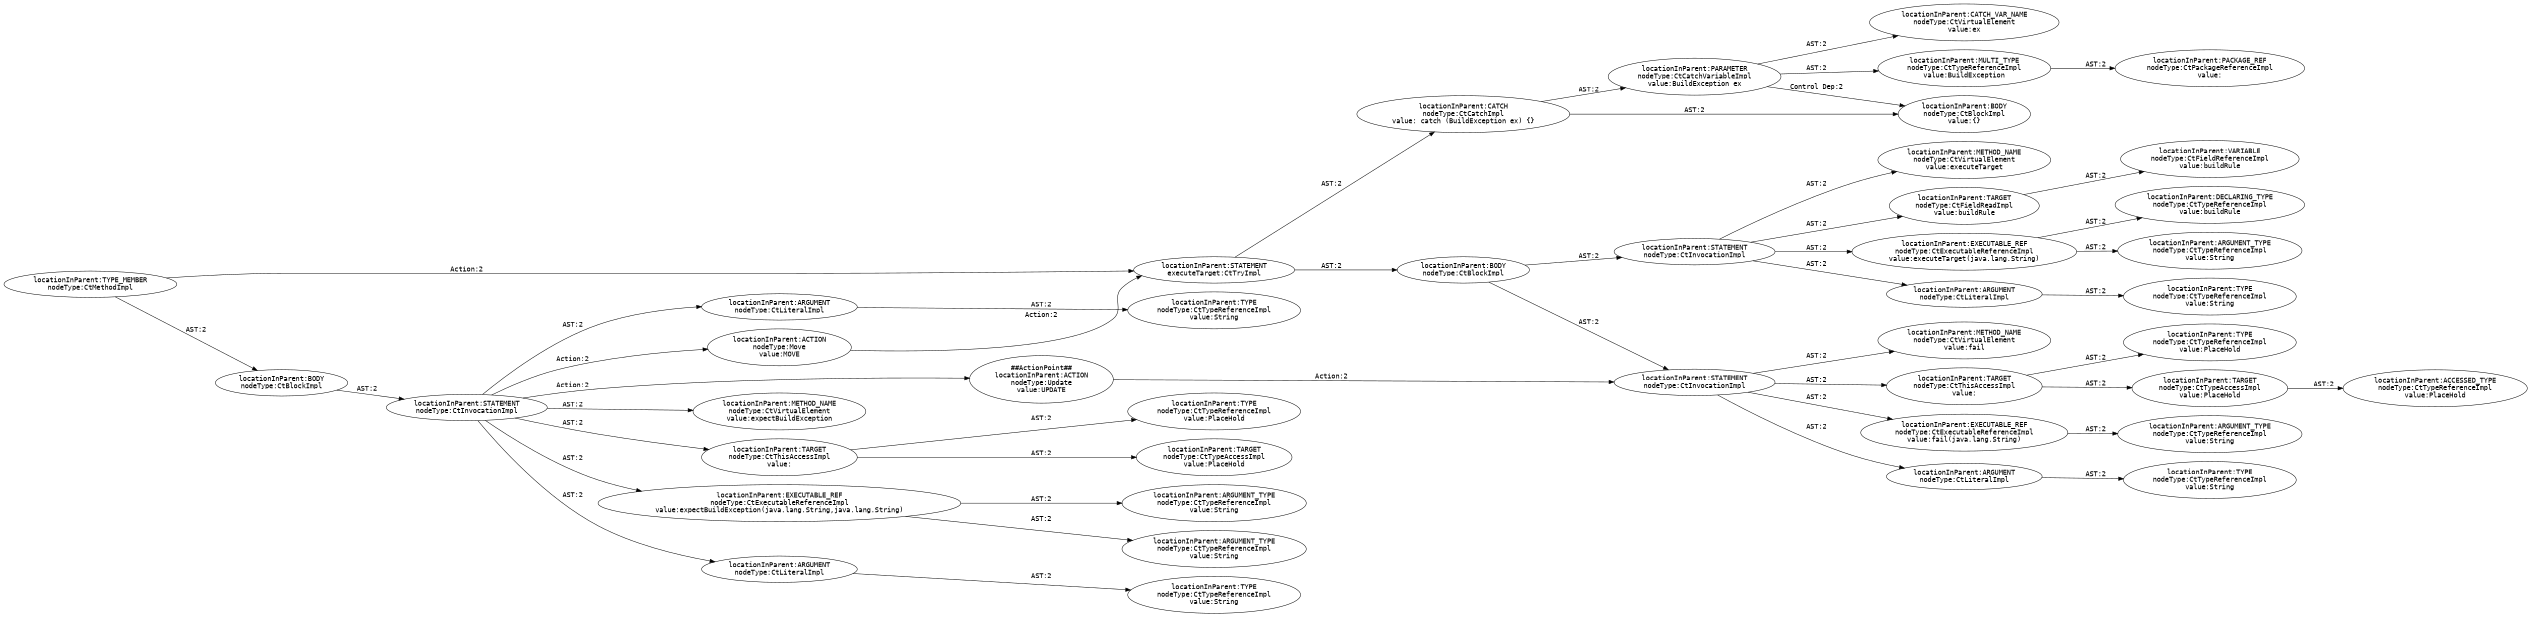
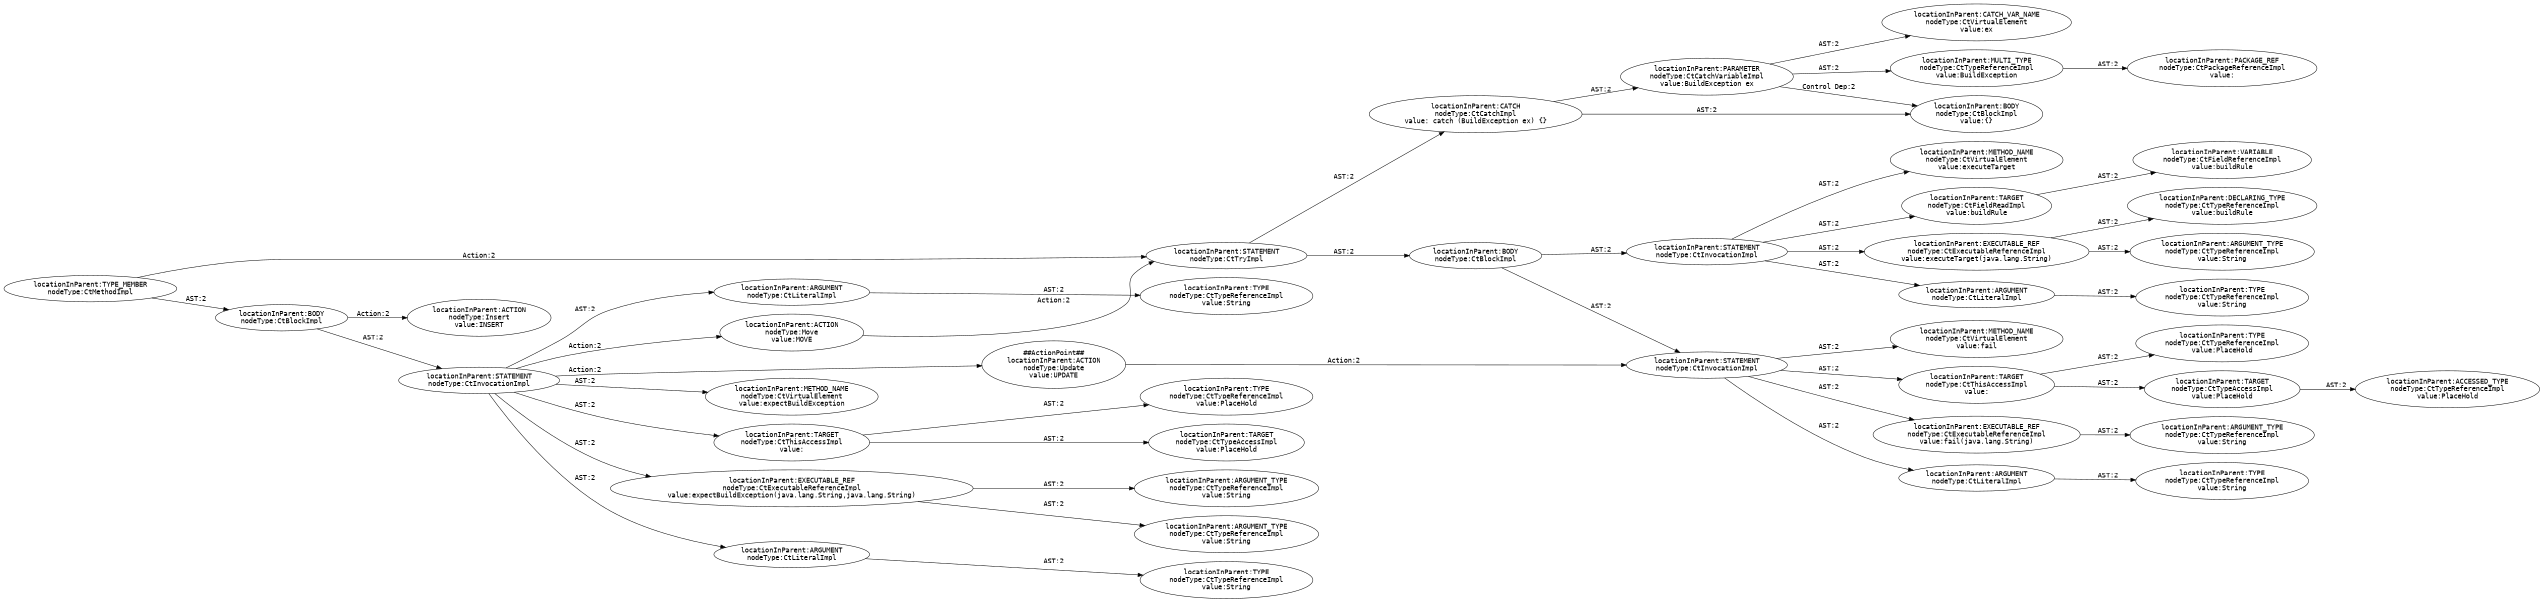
node "locationInParent:STATEMENT executeTarget:CtTryImpl": label "locationInParent:STATEMENT executeTarget:CtTryImpl" -> "locationInParent:STATEMENT nodeType:CtTryImpl"
node "locationInParent:ACTION nodeType:Insert value:INSERT": added
